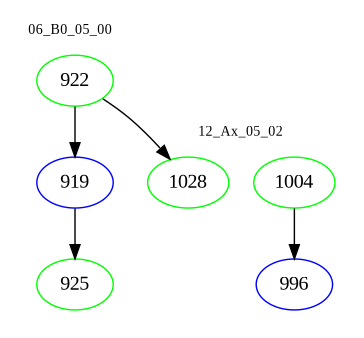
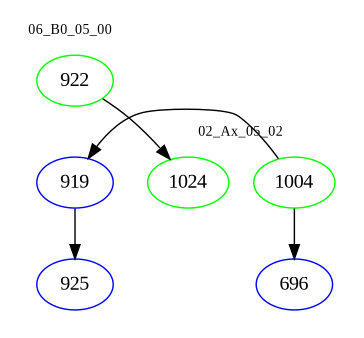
edge "922" -> "919": now "1004" -> "919"
cluster "12_Ax_05_02": label "12_Ax_05_02" -> "02_Ax_05_02"
node "1028": label "1028" -> "1024"
node "925": color green -> blue
node "996": label "996" -> "696"
